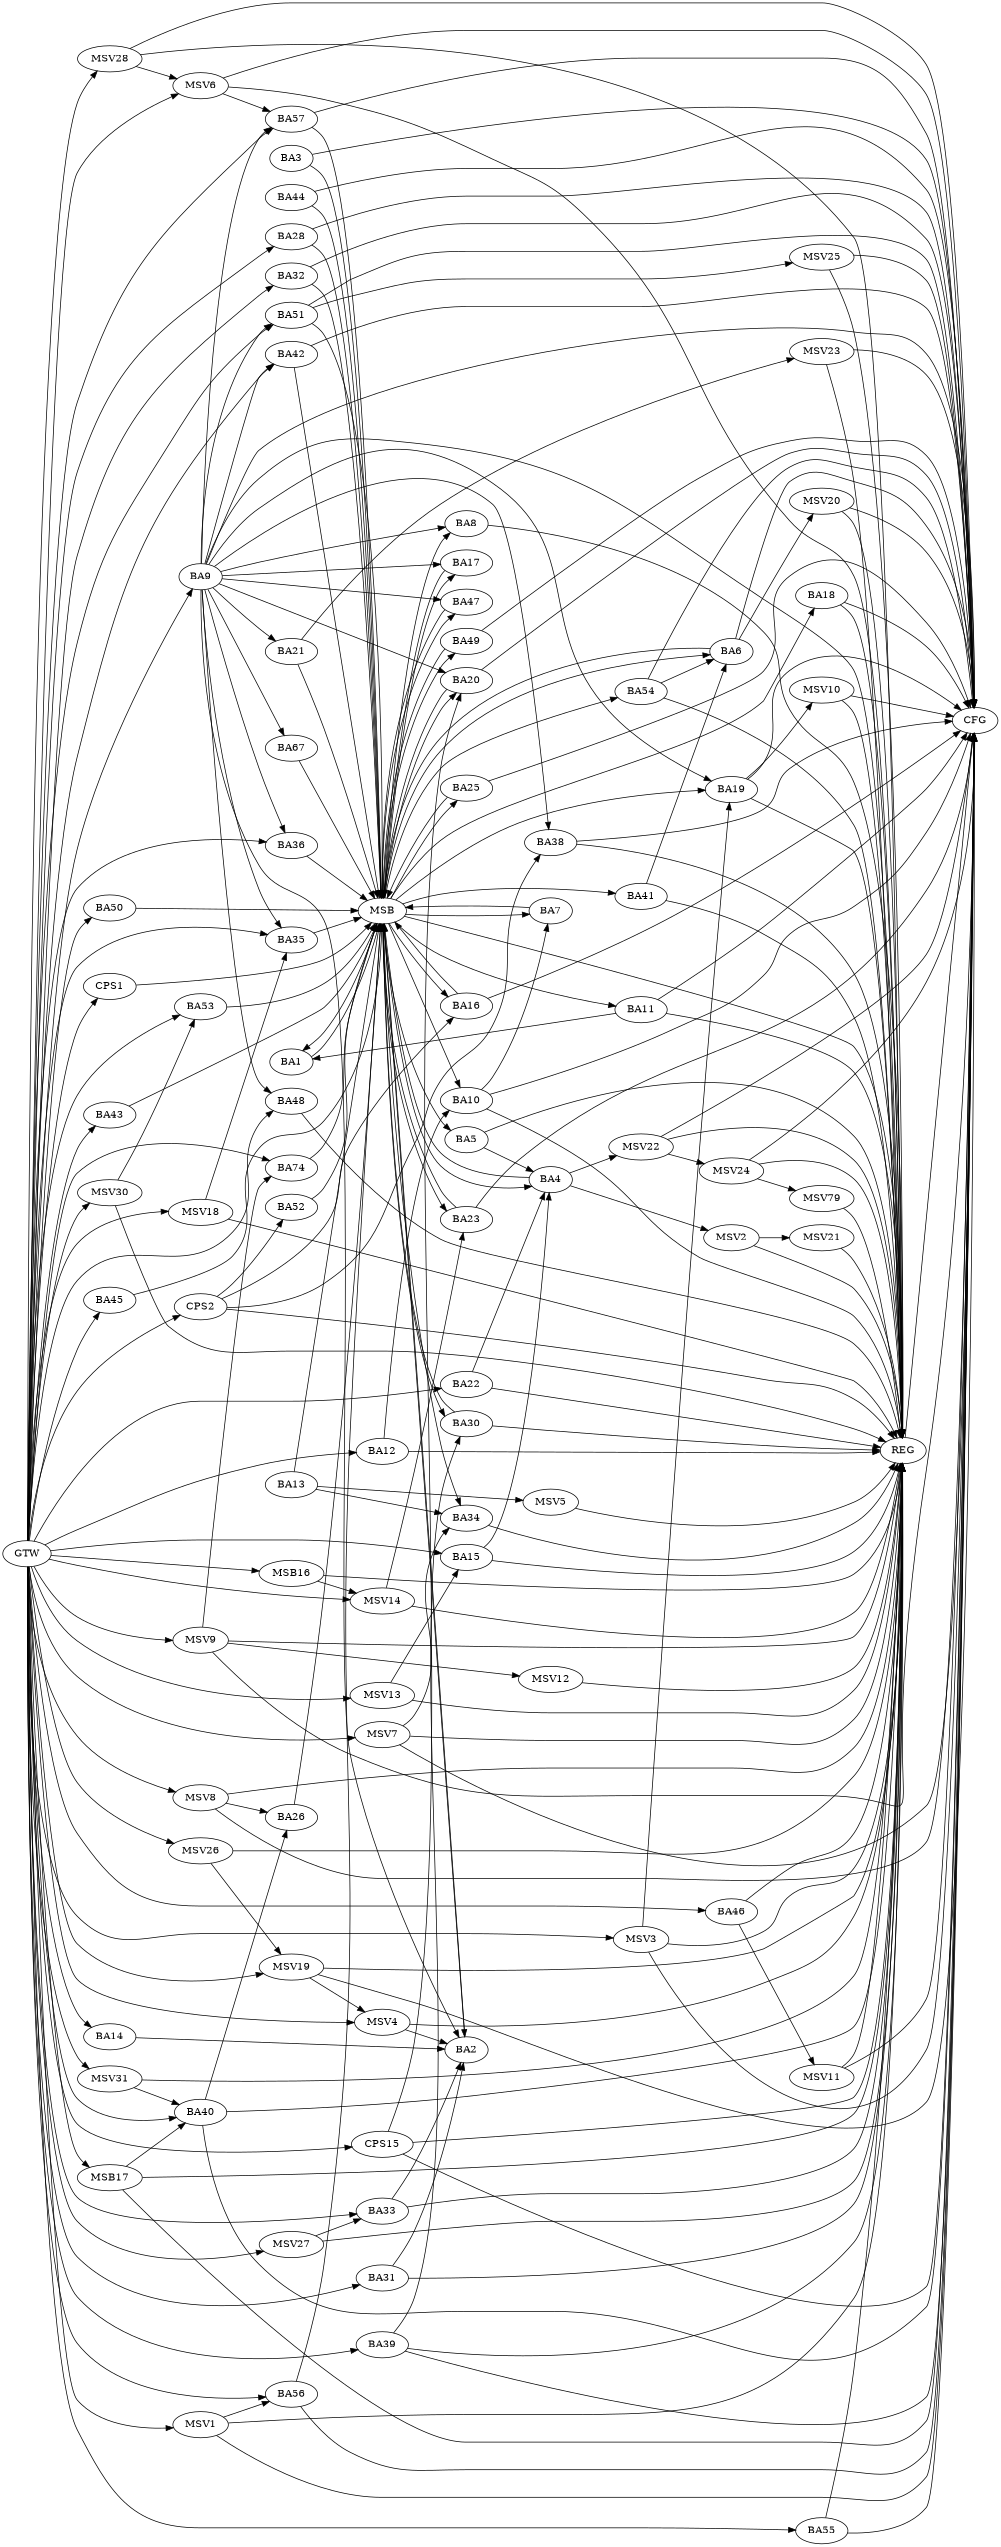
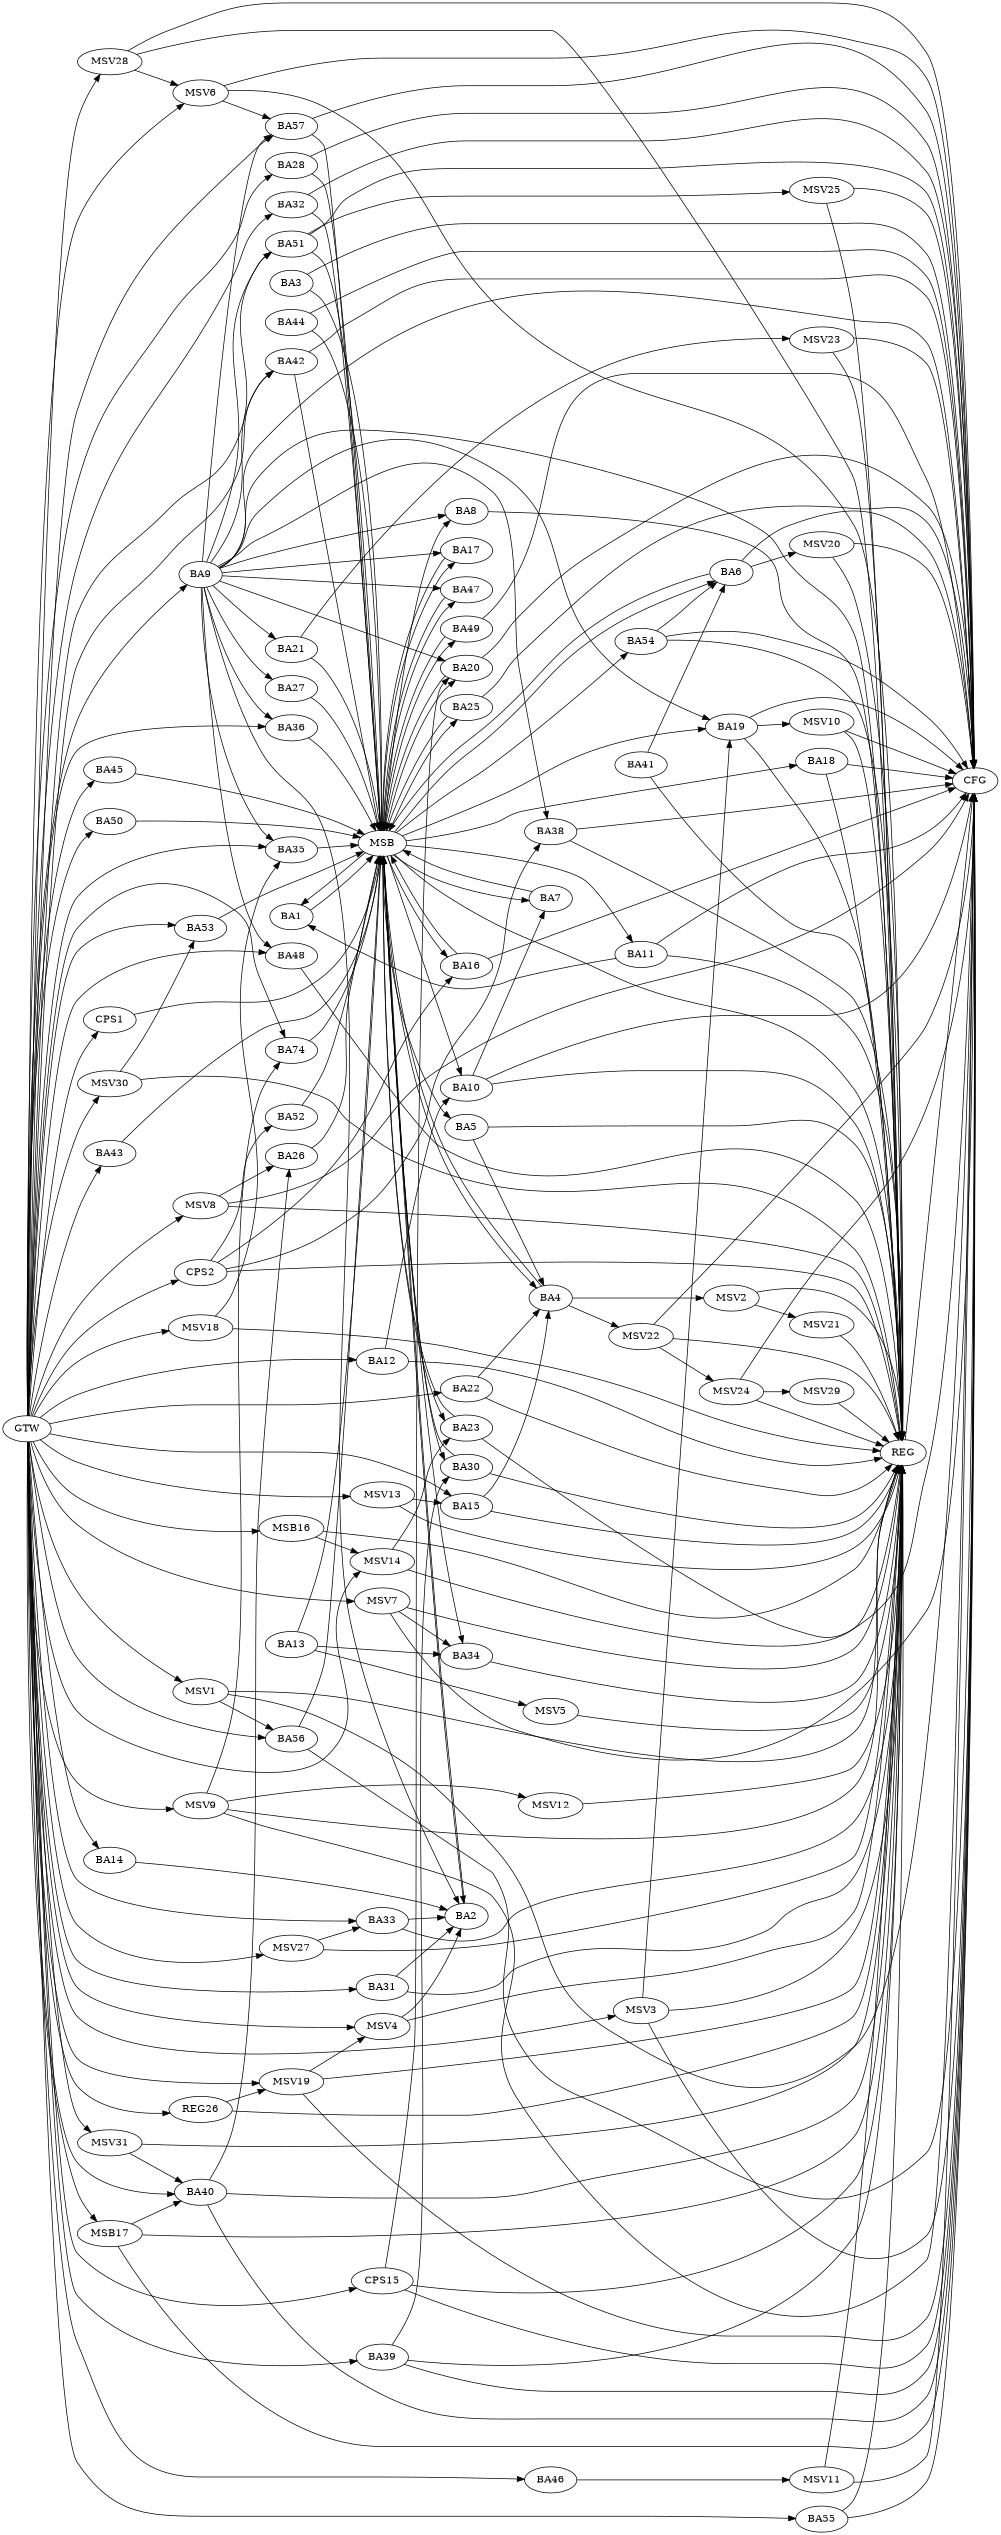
node "BA67": label "BA67" -> "BA27"
edge "MSB" -> "BA41": removed
node "MSV79": label "MSV79" -> "MSV29"
edge "BA46" -> "REG": removed
node "MSV26": label "MSV26" -> "REG26"
